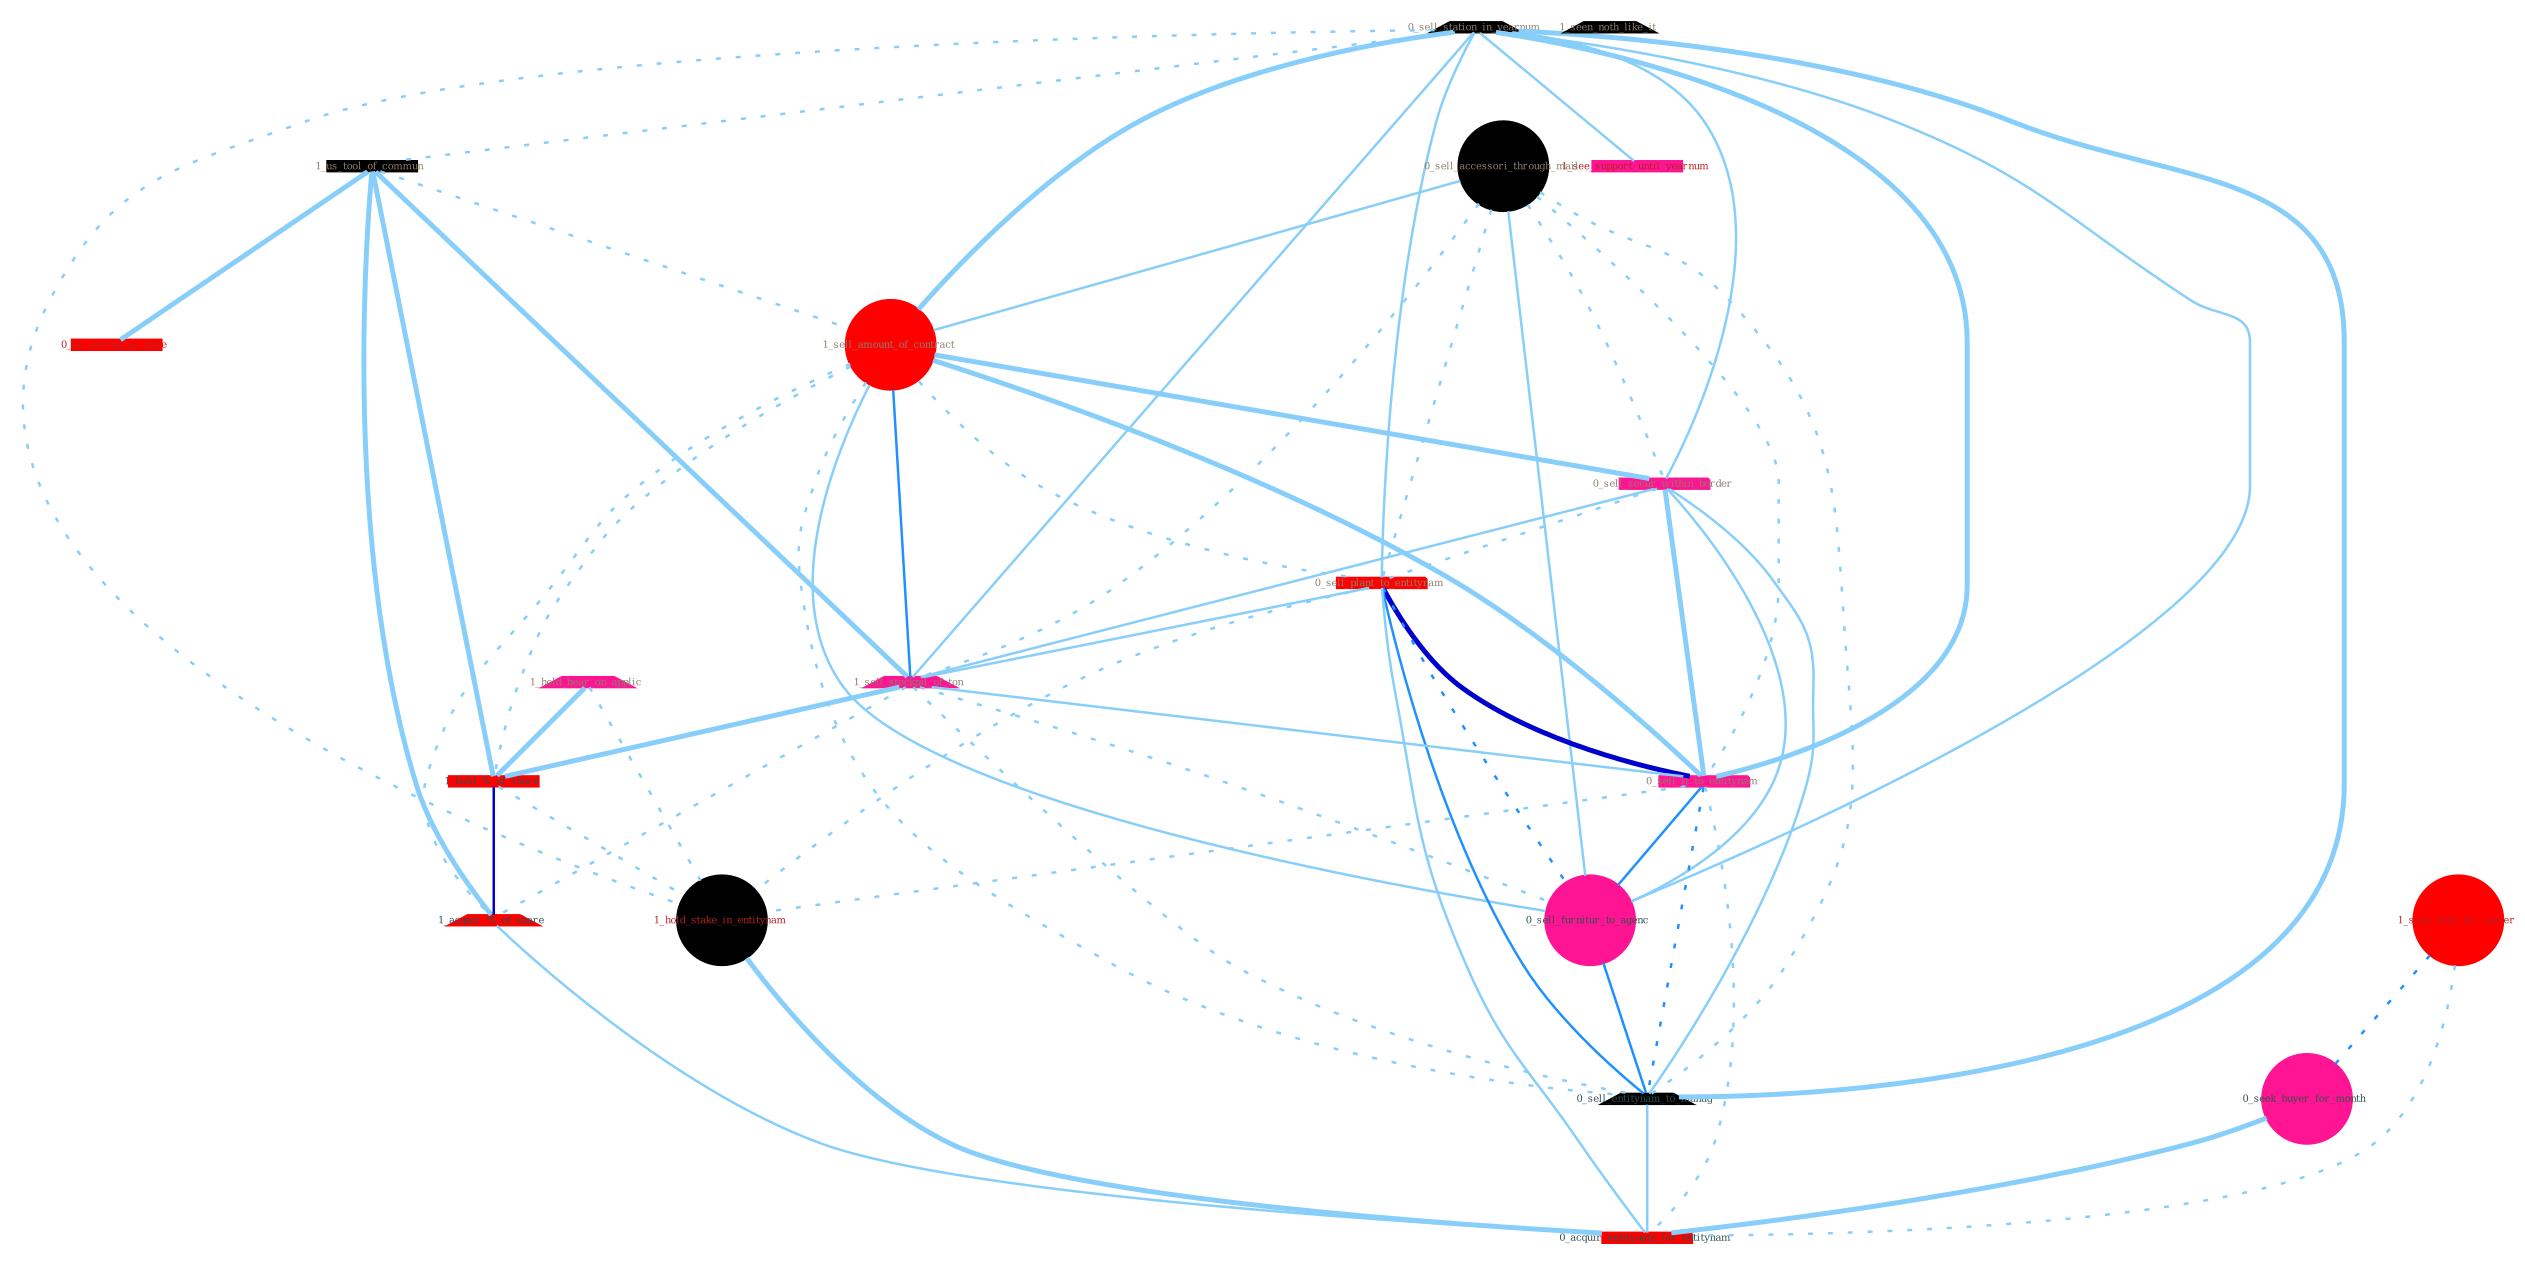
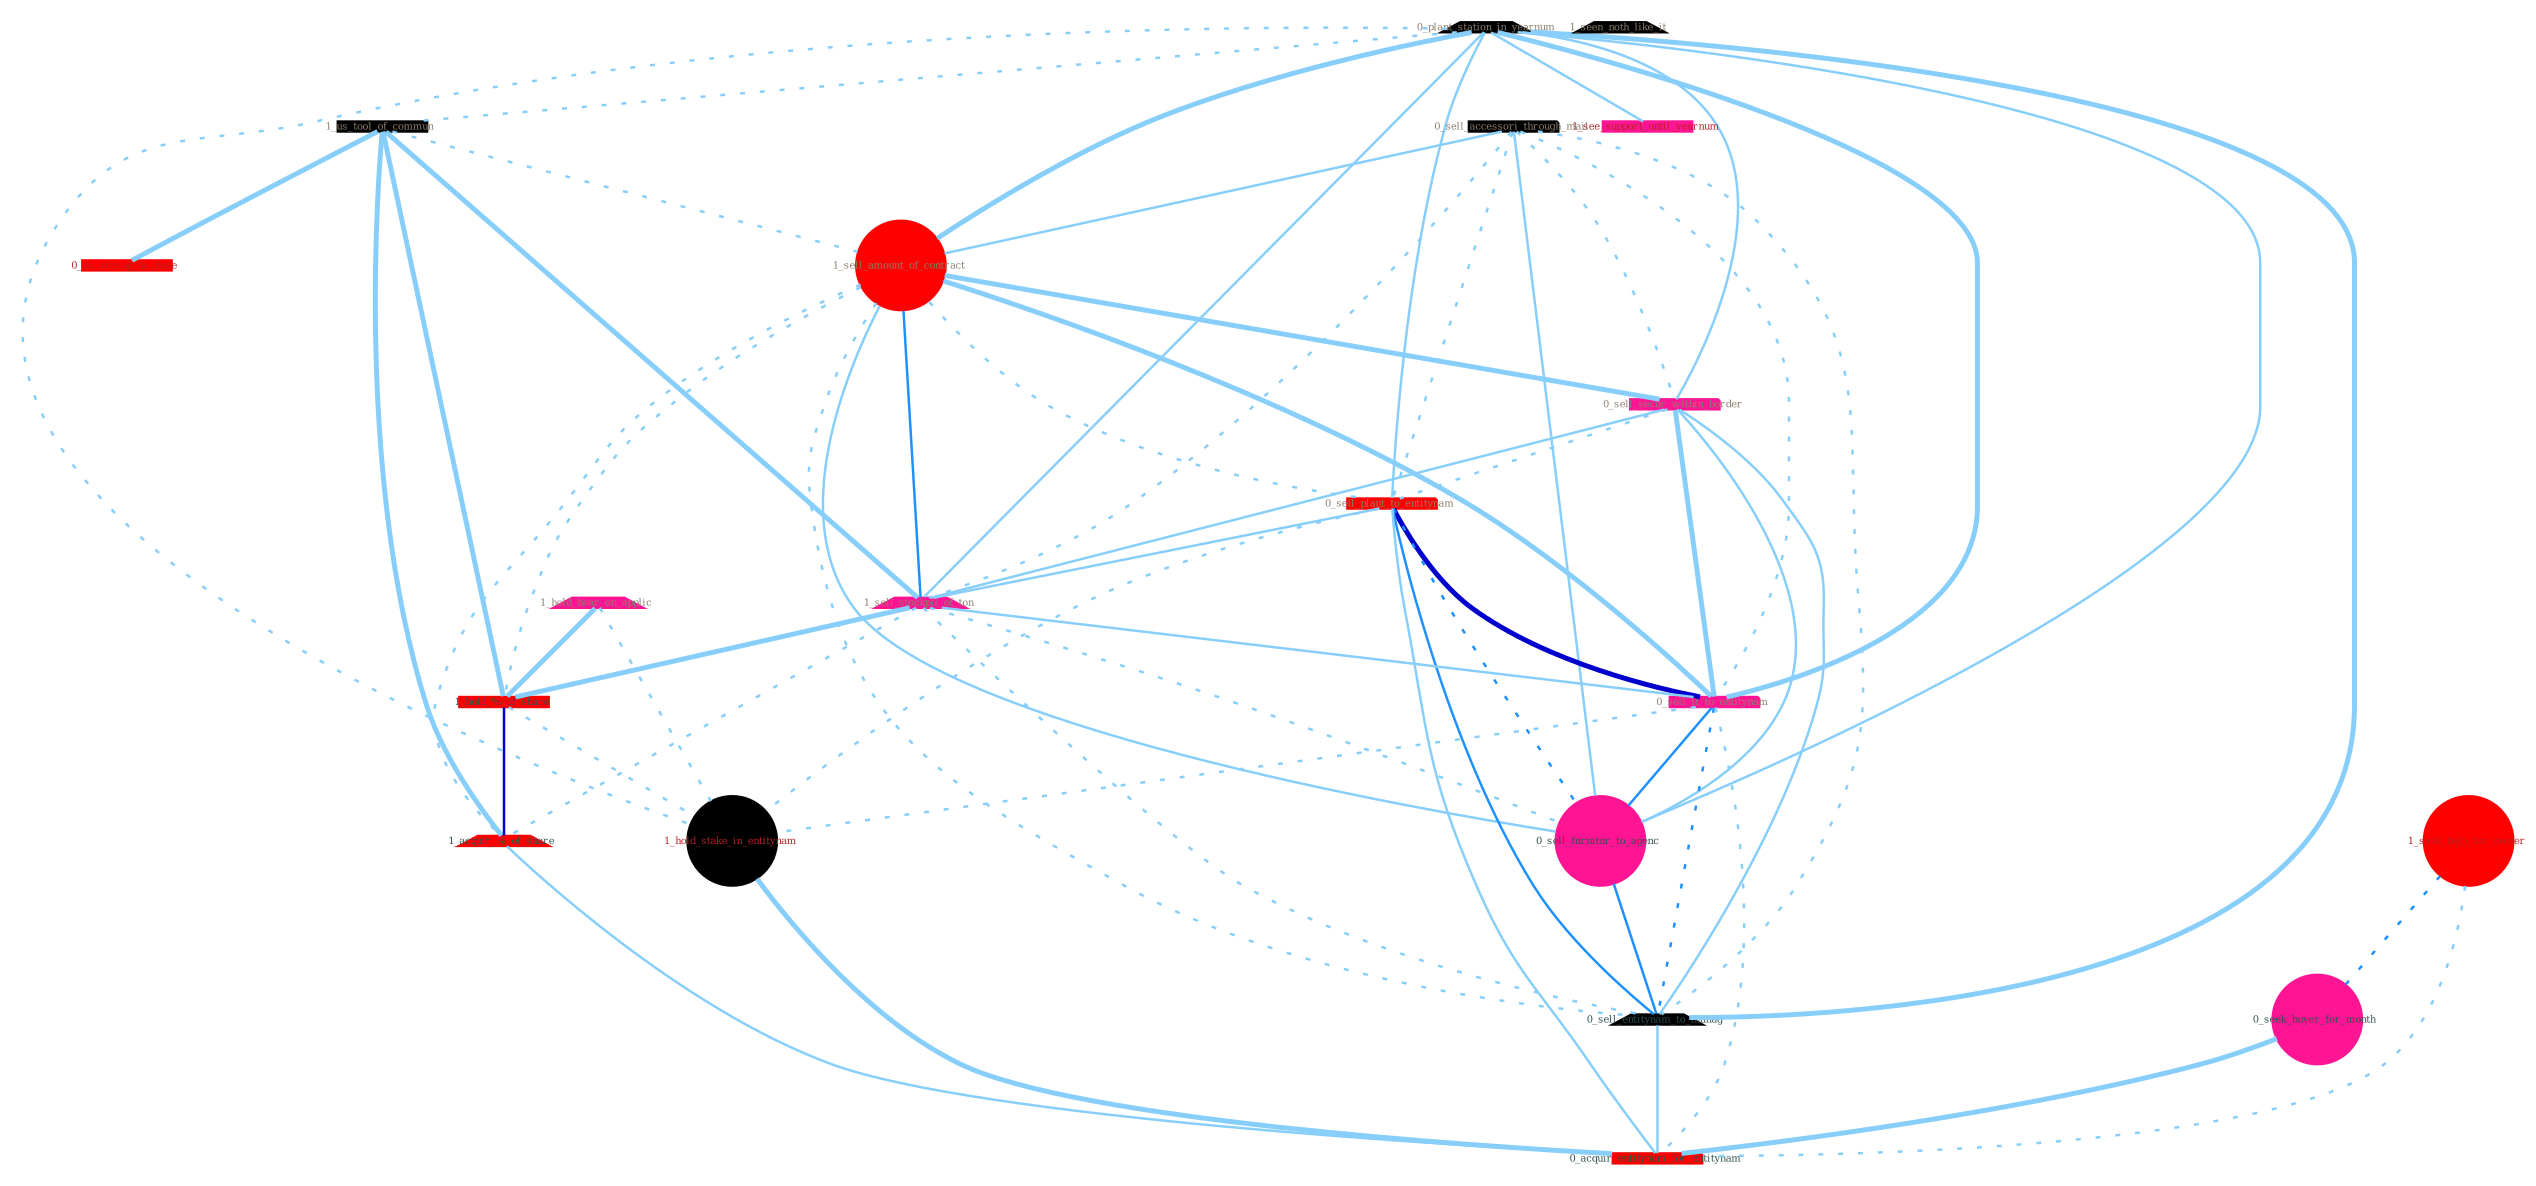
node "0_sell_station_in_yearnum": label "0_sell_station_in_yearnum" -> "0_plant_station_in_yearnum"
node "0_sell_accessori_through_mail": shape circle -> note
